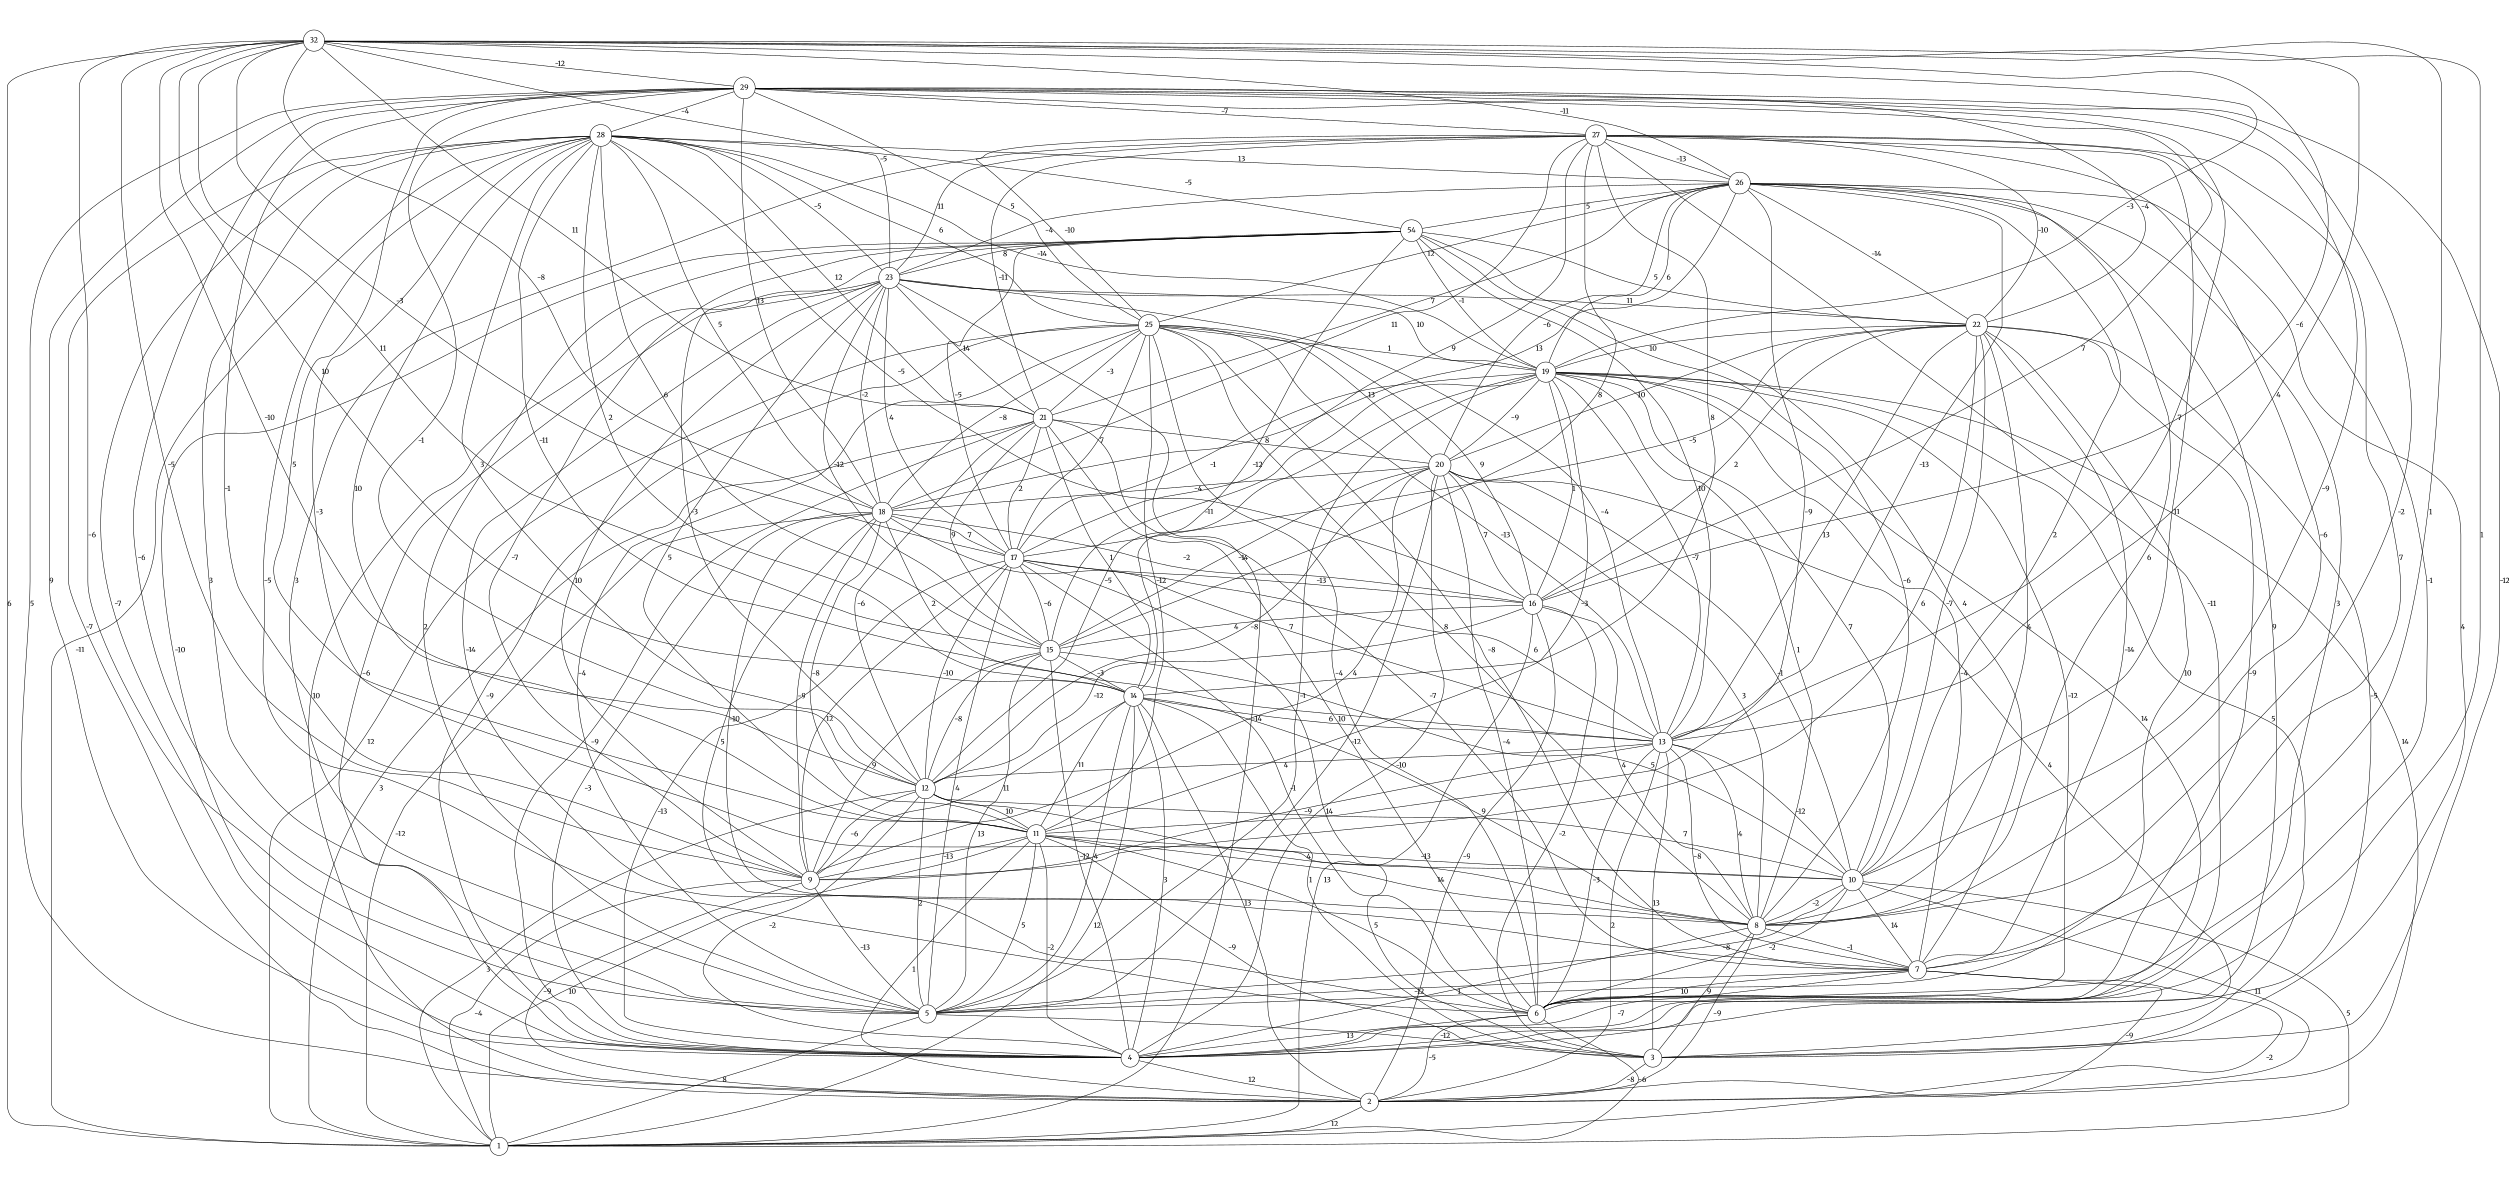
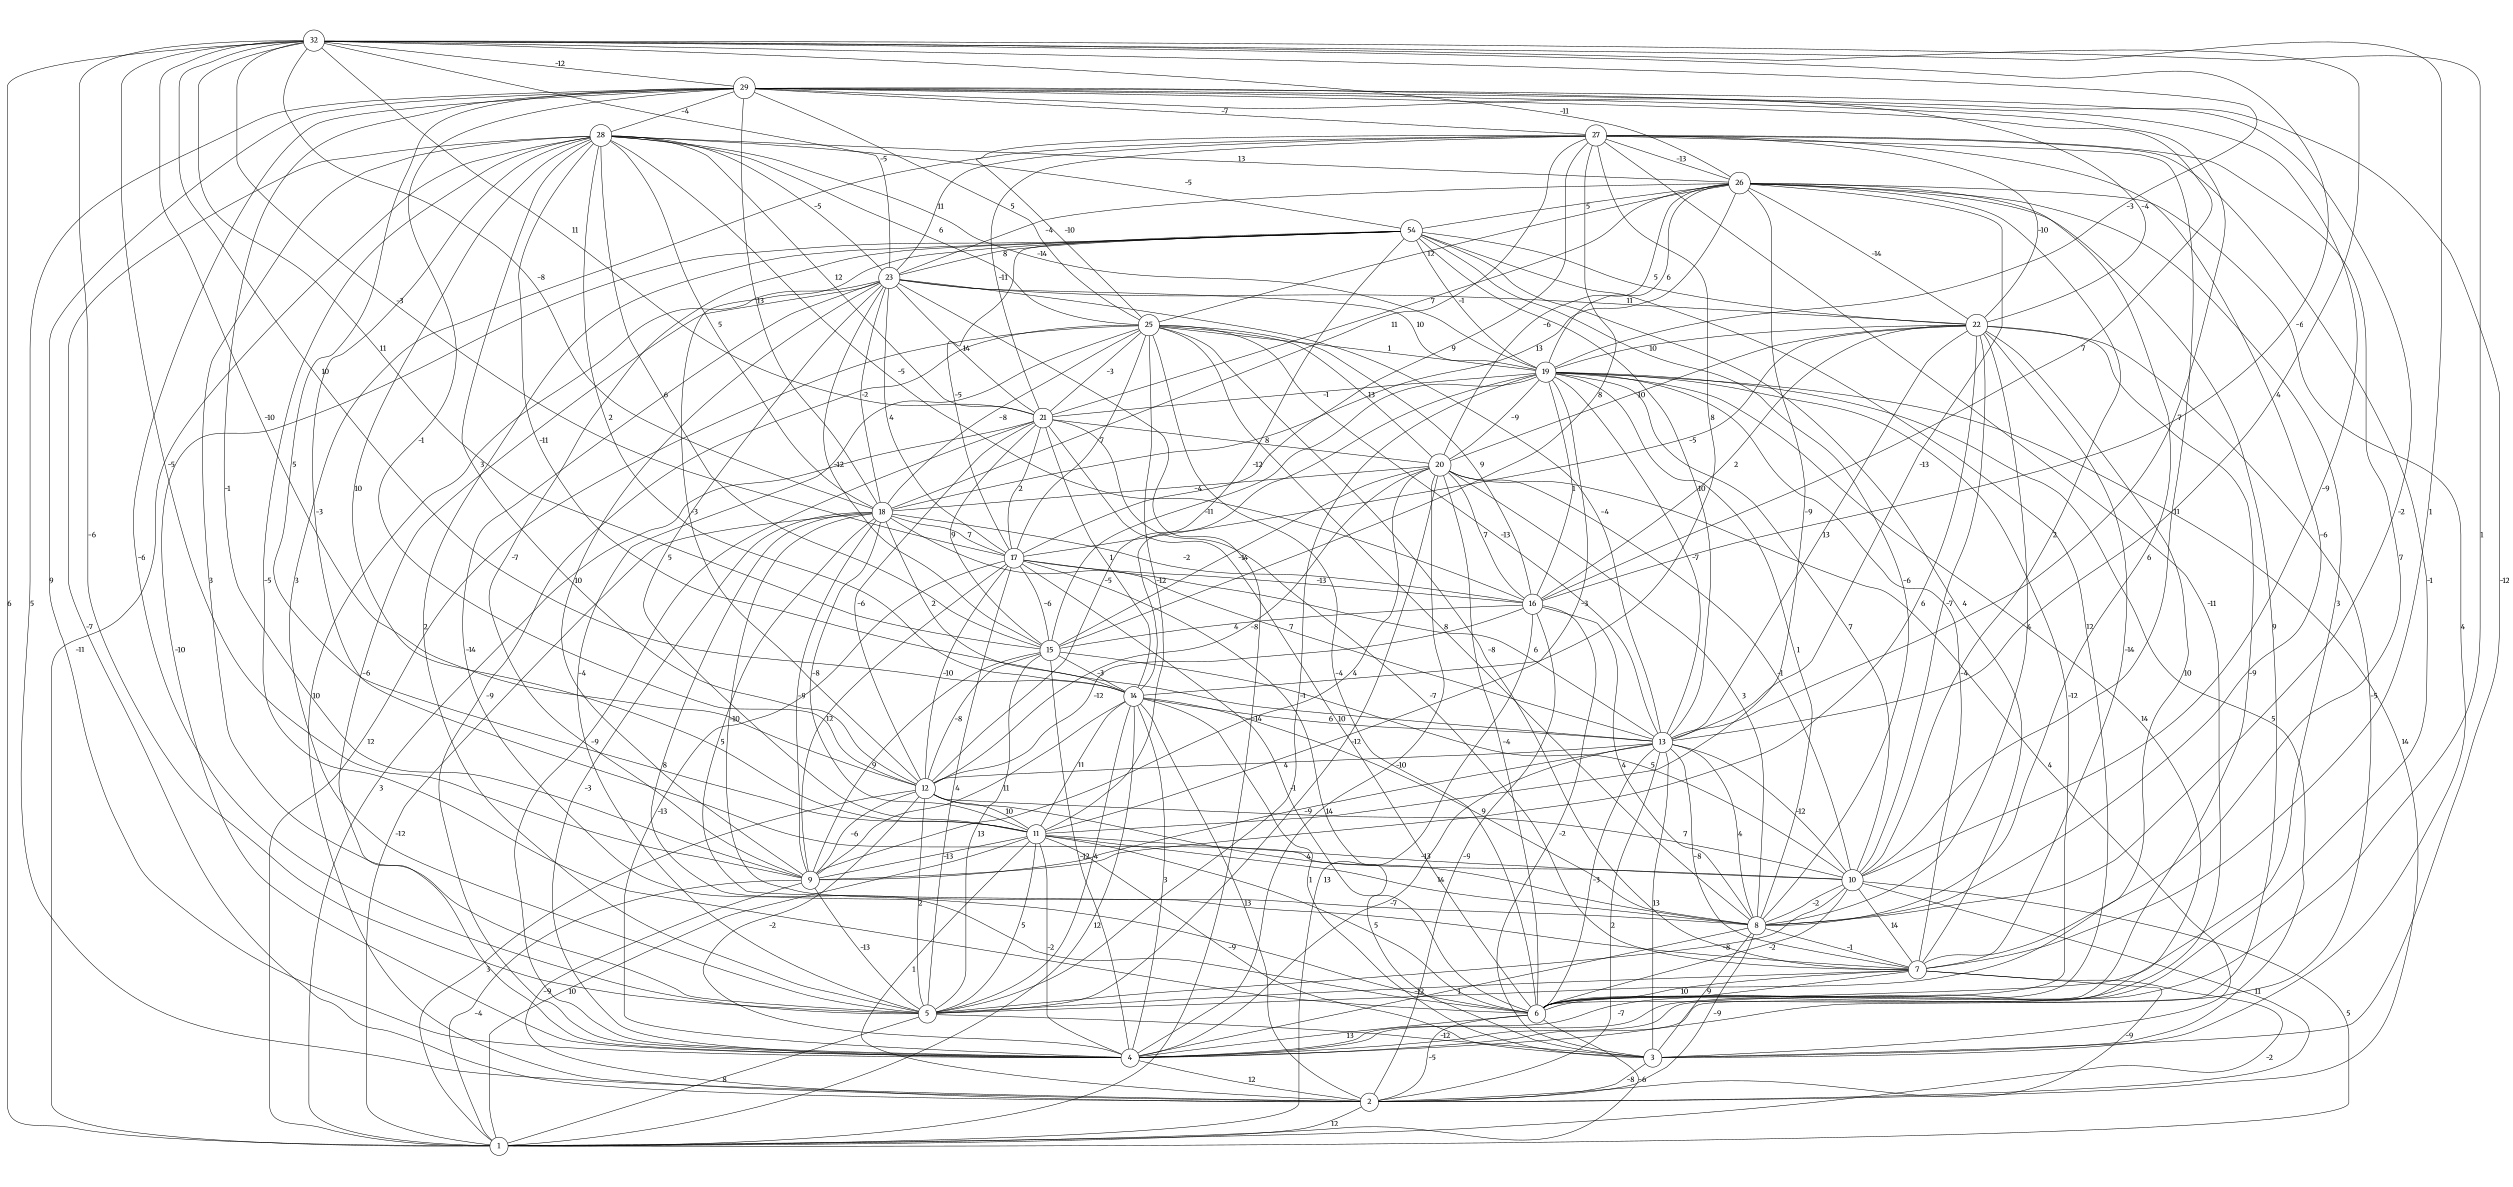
edge "19" -- "17": now "19" -- "21"
edge "54" -- "6": added, label "12"
edge "28" -- "4": now "13" -- "4"
edge "18" -- "6": added, label "8"
